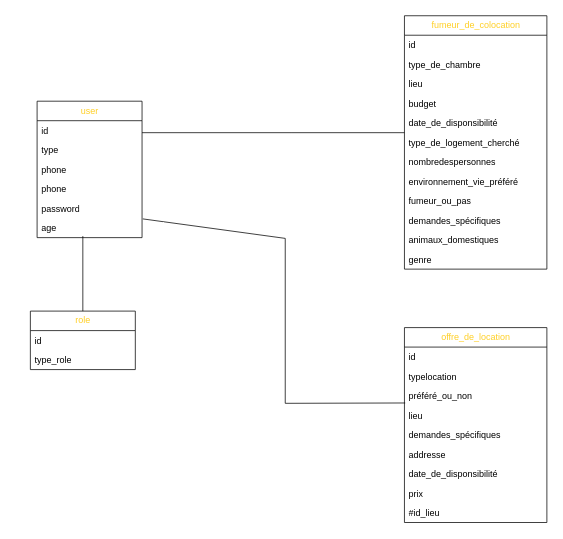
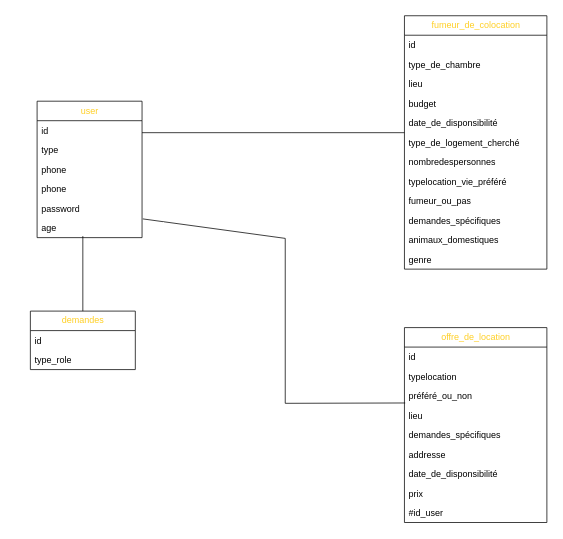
node "environnement_vie_préféré": label "environnement_vie_préféré" -> "typelocation_vie_préféré"
node "role": label "role" -> "demandes"
node "#id_lieu": label "#id_lieu" -> "#id_user"
